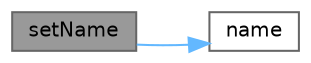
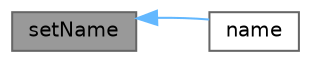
edge "setName" -> "name": reversed
